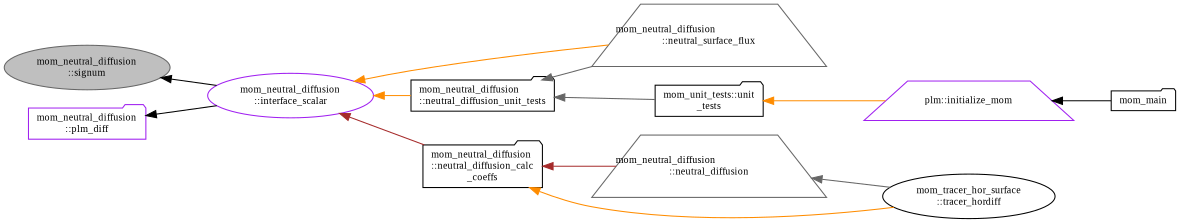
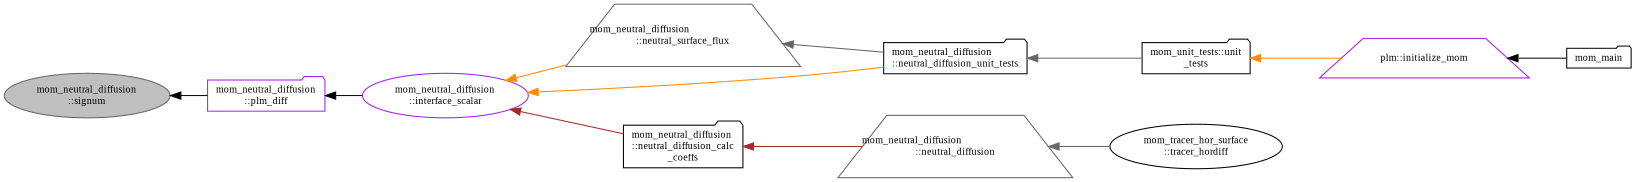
edge "mom_neutral_diffusion ::neutral_surface_flux" -> "mom_neutral_diffusion ::neutral_diffusion_unit_tests": reversed
edge "mom_neutral_diffusion ::interface_scalar" -> "mom_neutral_diffusion ::signum": now "mom_neutral_diffusion ::plm_diff" -> "mom_neutral_diffusion ::signum"
edge "mom_tracer_hor_surface ::tracer_hordiff" -> "mom_neutral_diffusion ::neutral_diffusion_calc _coeffs": removed
